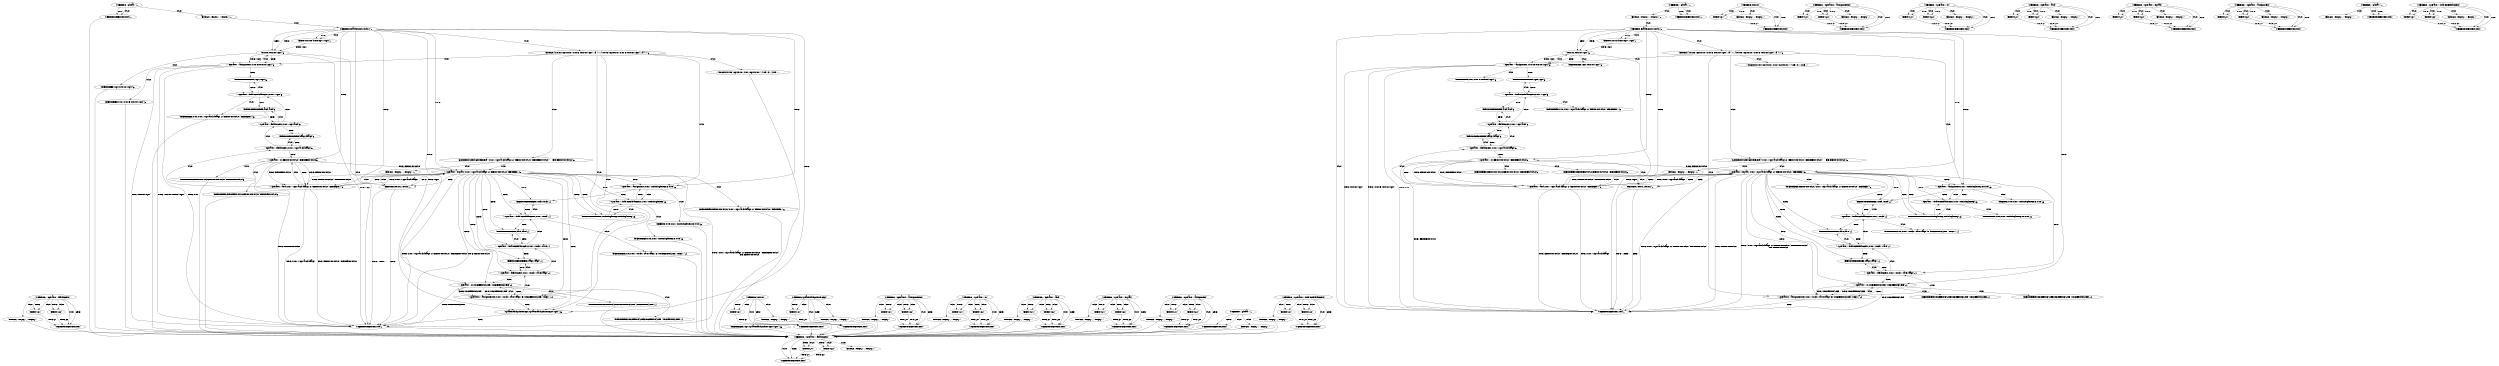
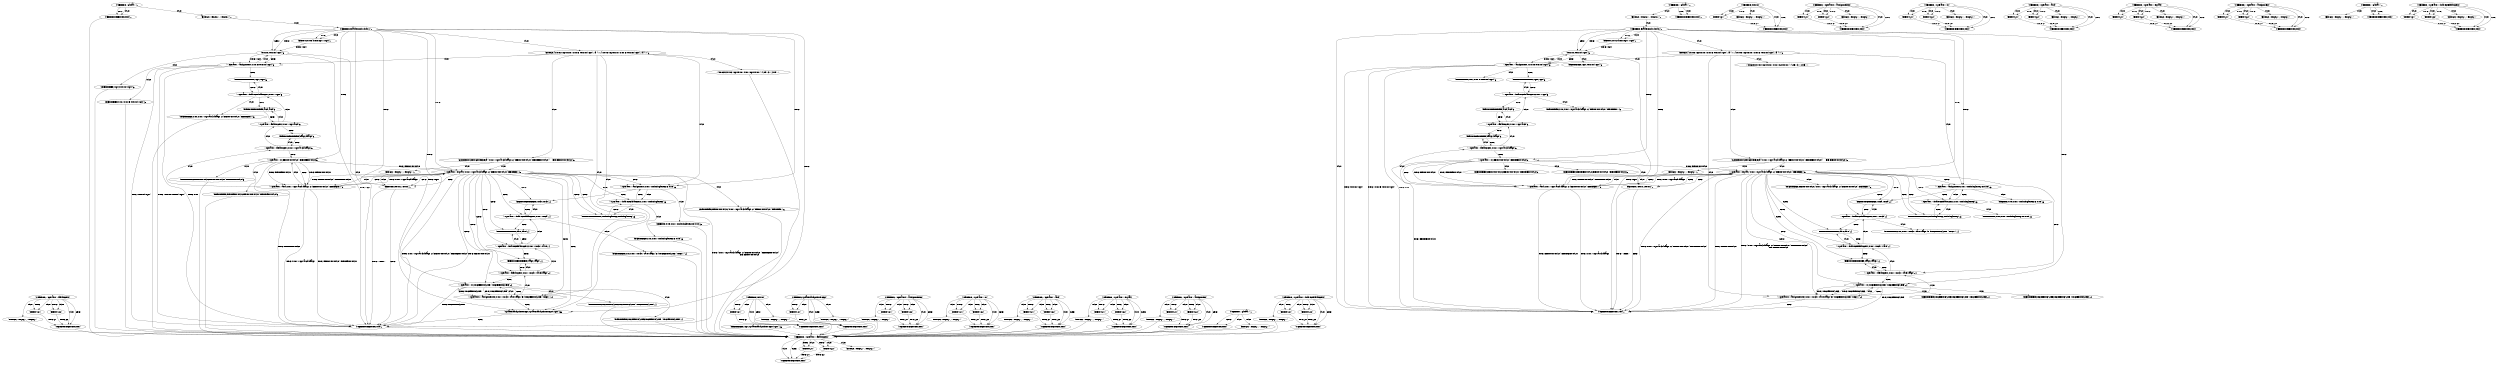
node "(update_db_bp_intercept,update_db_bp_intercept(vcpu))": text "15" -> "55"
